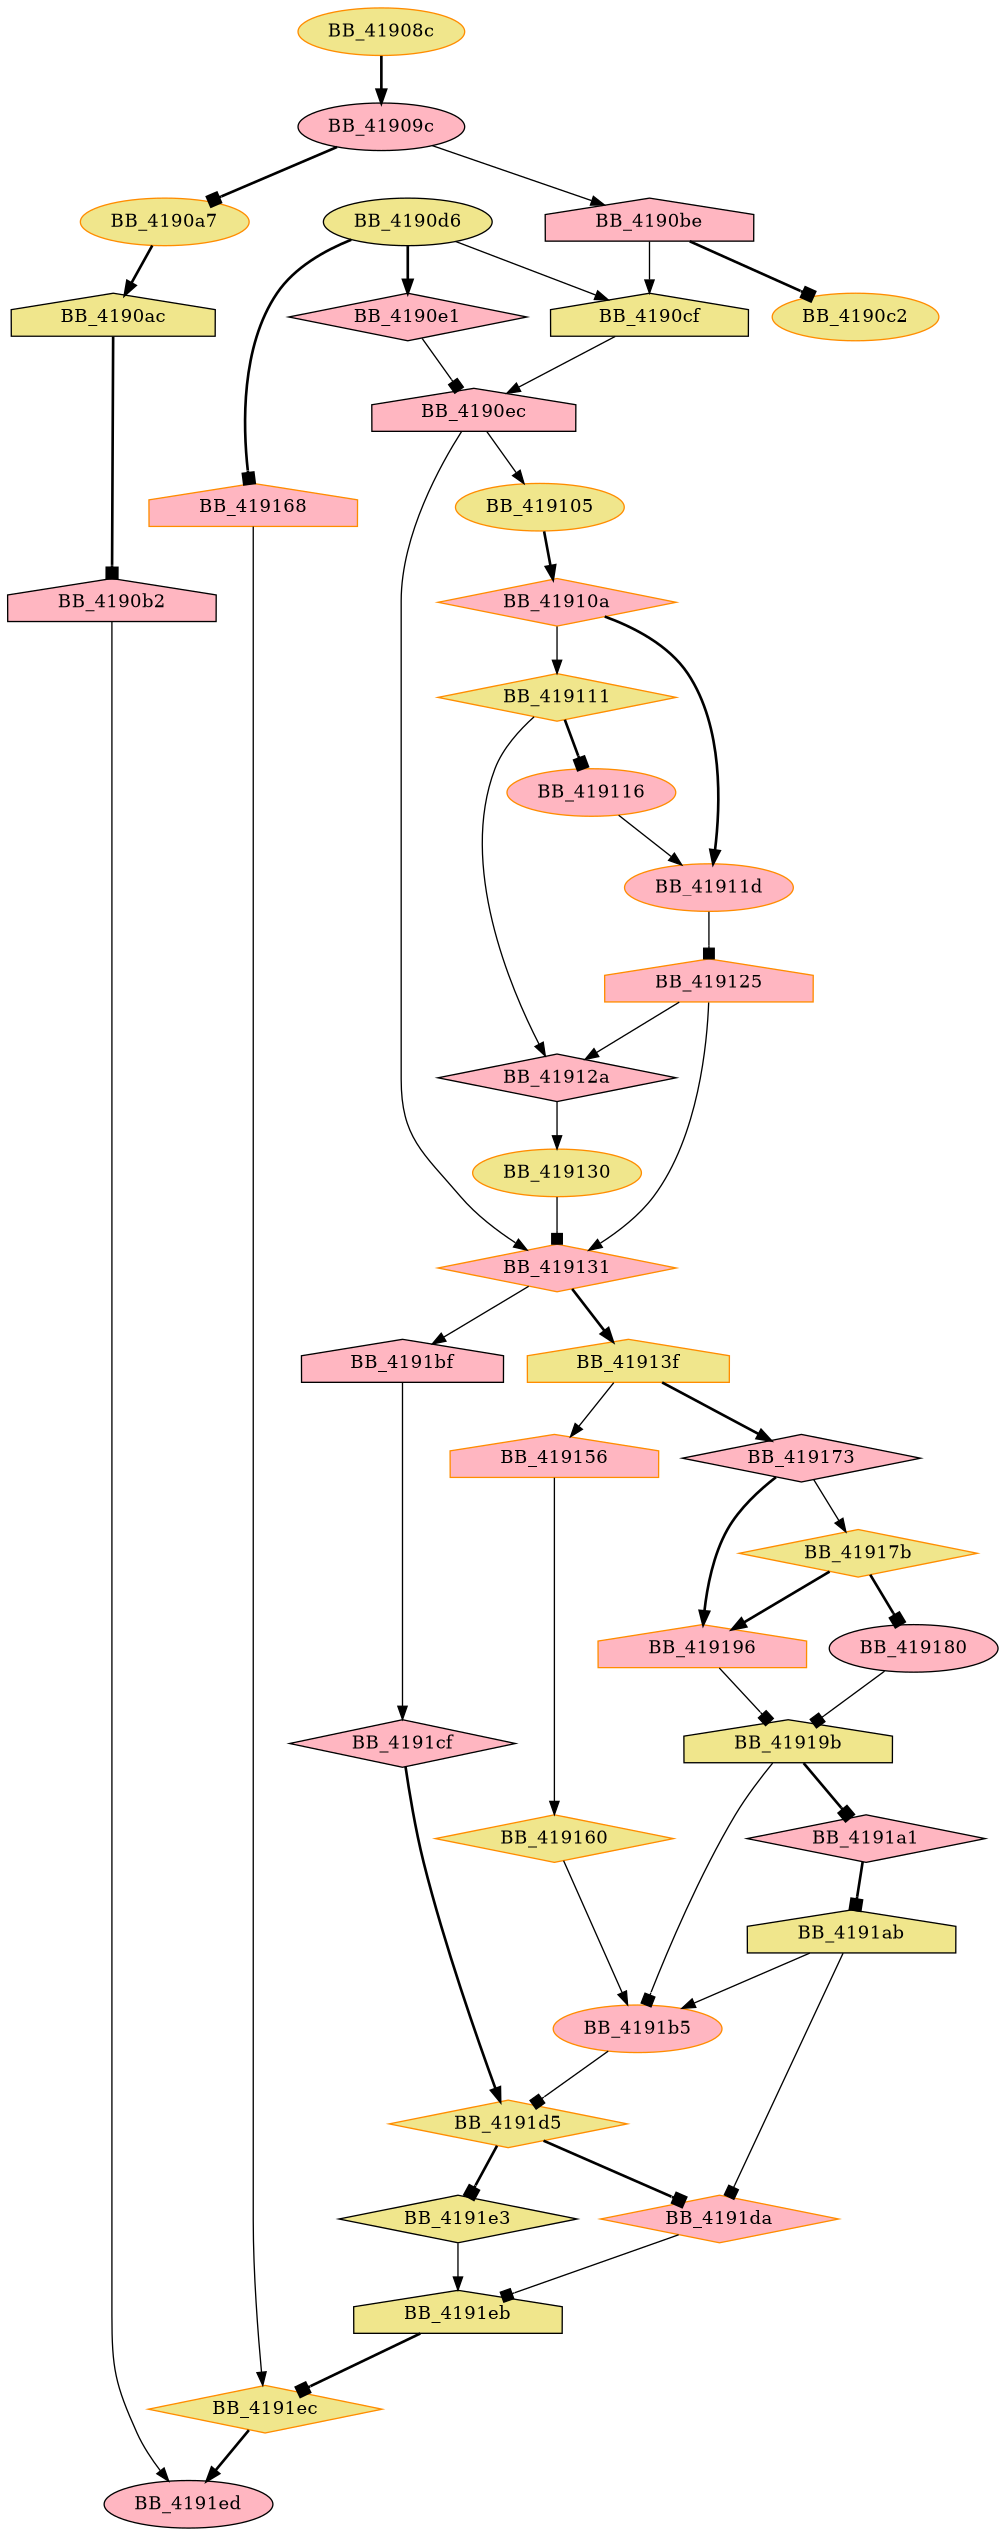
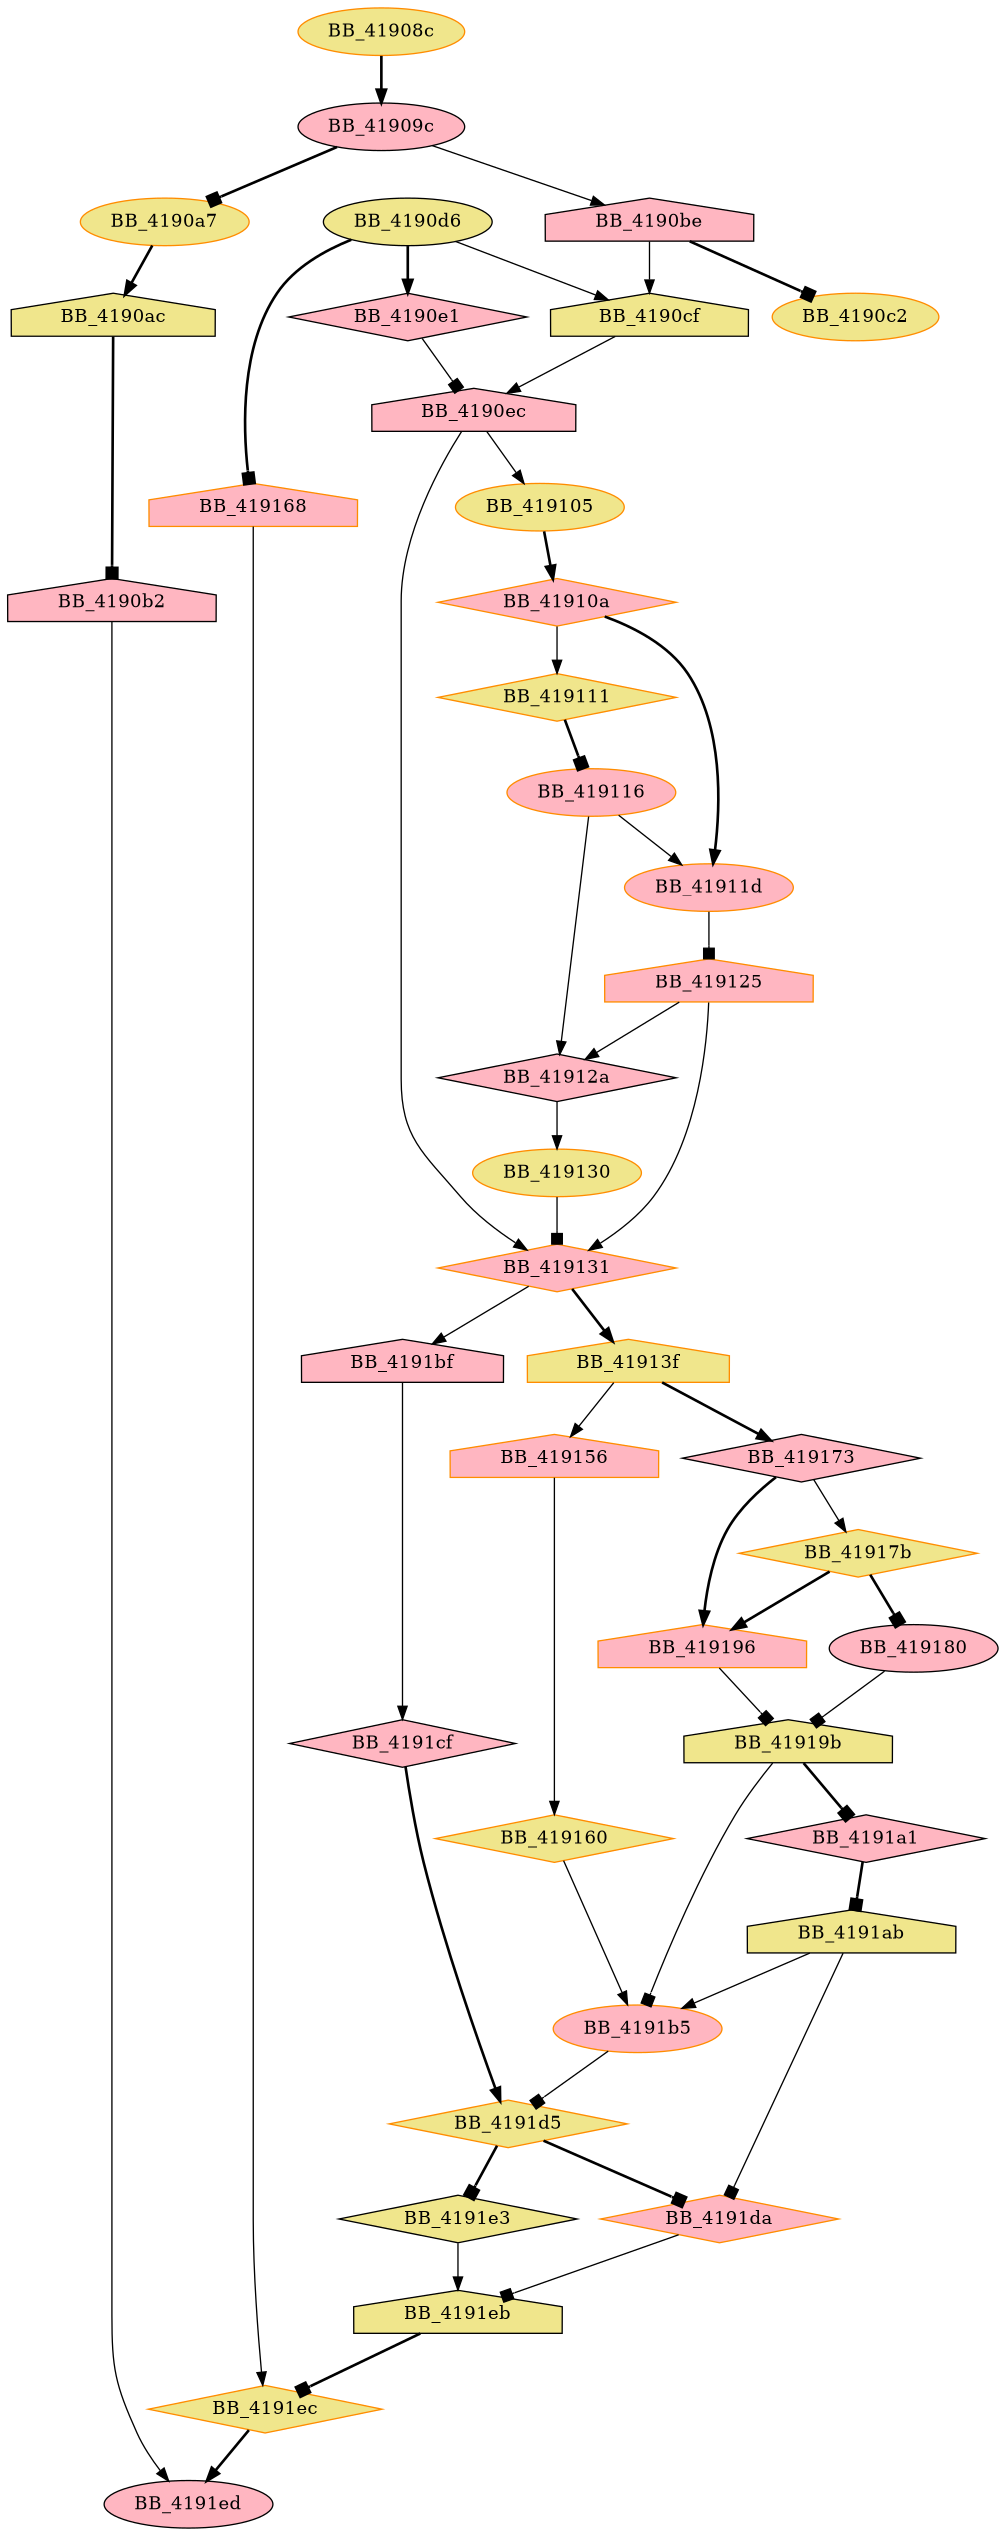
edge "BB_419111" -> "BB_41912a": now "BB_419116" -> "BB_41912a"
